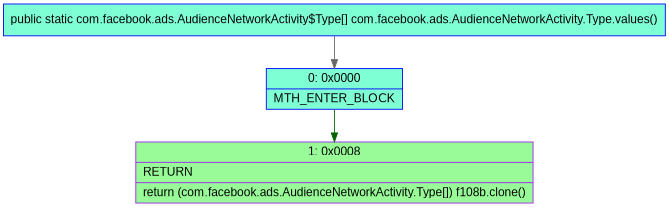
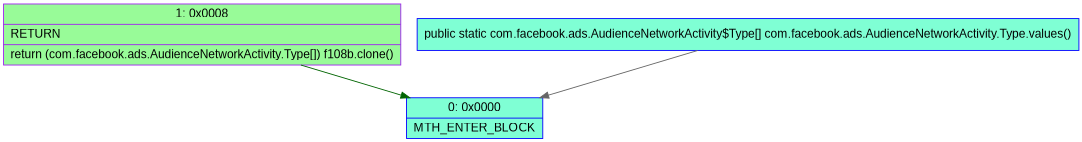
edge "0: 0x0000" -> "1: 0x0008": reversed
